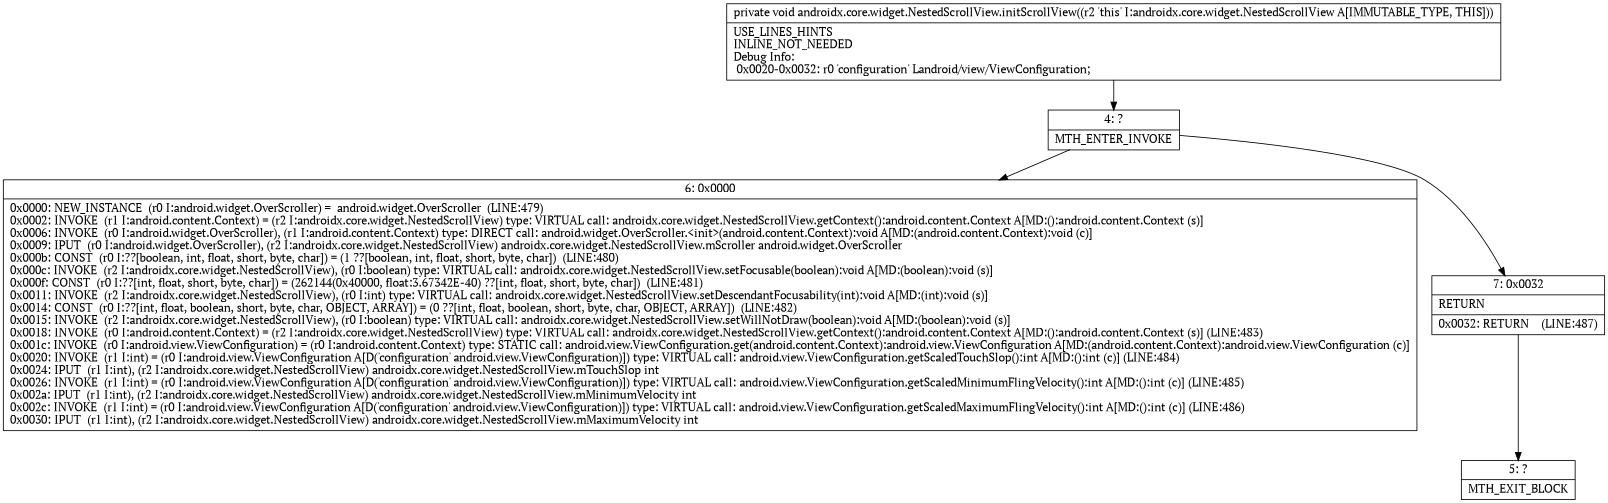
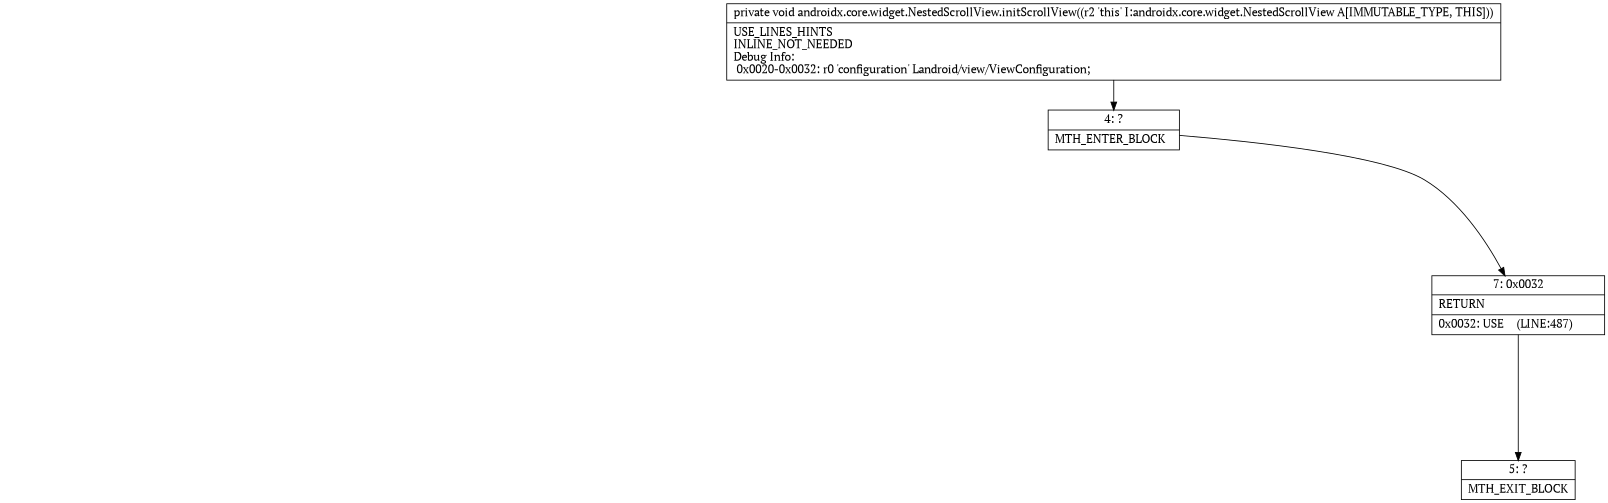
node "4: ?": text "MTH_ENTER_INVOKE" -> "MTH_ENTER_BLOCK"
node "6: 0x0000": removed
node "7: 0x0032": text "0x0032: RETURN    (LINE:487)" -> "0x0032: USE    (LINE:487)"
